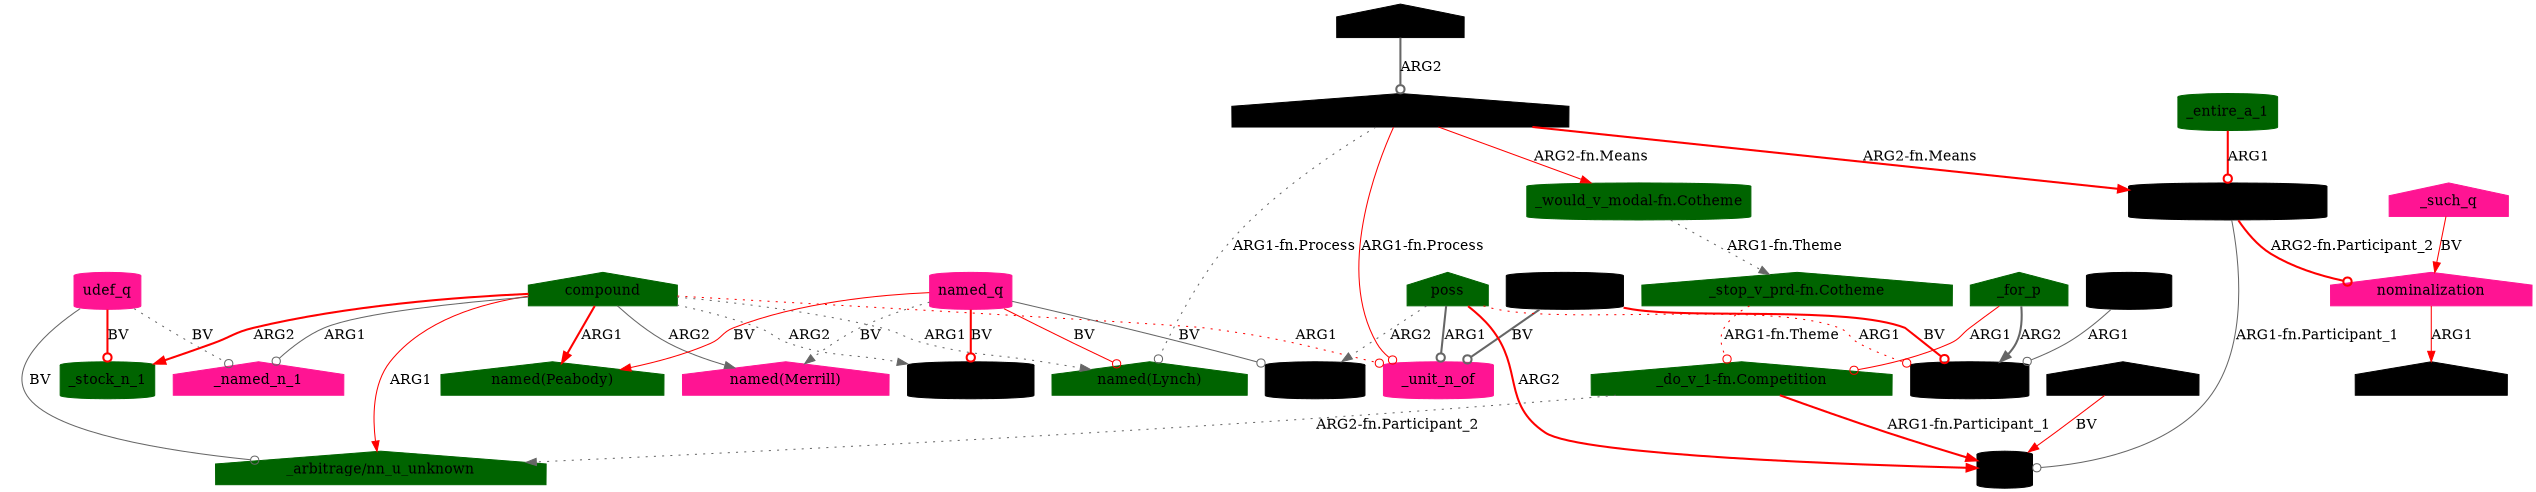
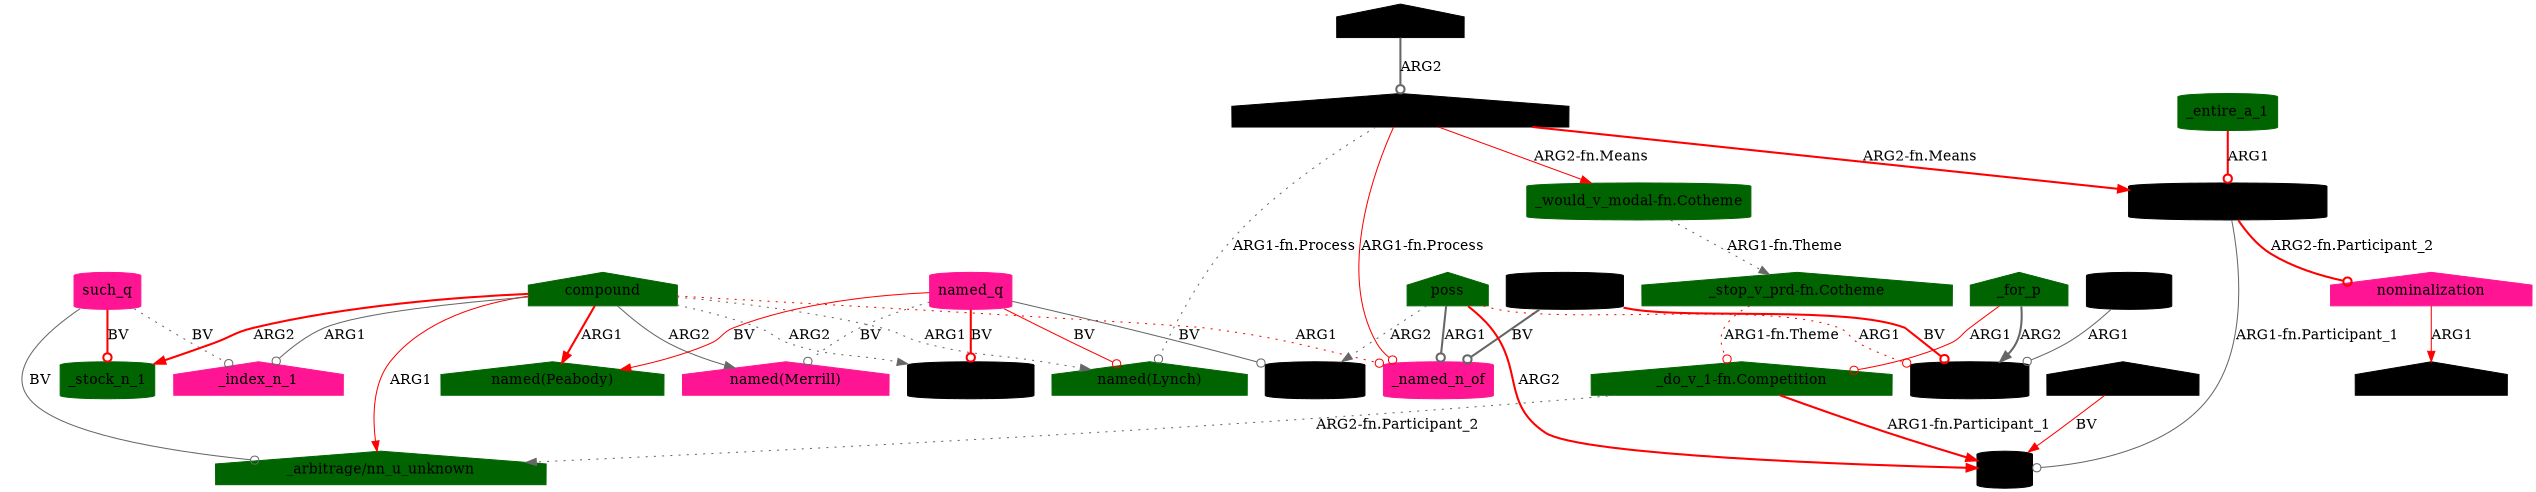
node "_such_q": removed
node "udef_q": label "udef_q" -> "such_q"
edge "named_q" -> "named(Merrill)": arrowhead normal -> odot
node "_named_n_1": label "_named_n_1" -> "_index_n_1"
node "_unit_n_of": label "_unit_n_of" -> "_named_n_of"
